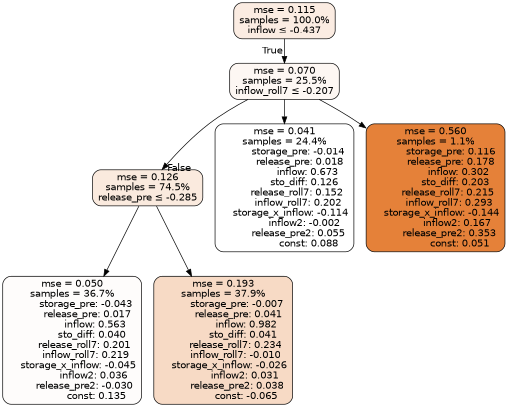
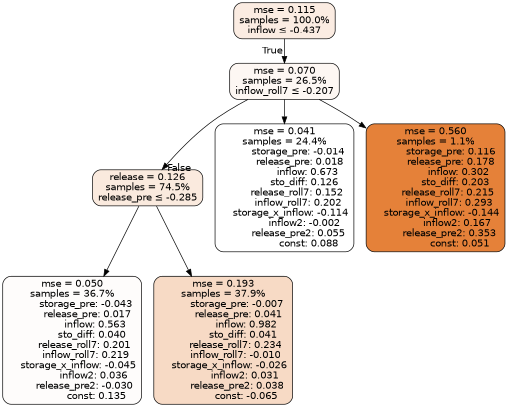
node "mse = 0.070 samples = 25.5% inflow_roll7 ≤ -0.207": label "mse = 0.070 samples = 25.5% inflow_roll7 ≤ -0.207" -> "mse = 0.070 samples = 26.5% inflow_roll7 ≤ -0.207"
node "mse = 0.126 samples = 74.5% release_pre ≤ -0.285": label "mse = 0.126 samples = 74.5% release_pre ≤ -0.285" -> "release = 0.126 samples = 74.5% release_pre ≤ -0.285"
